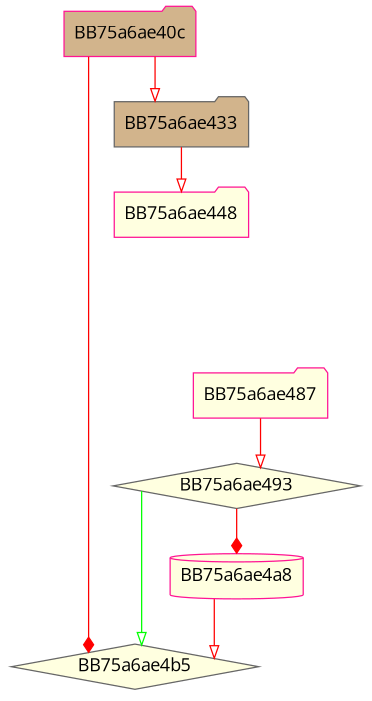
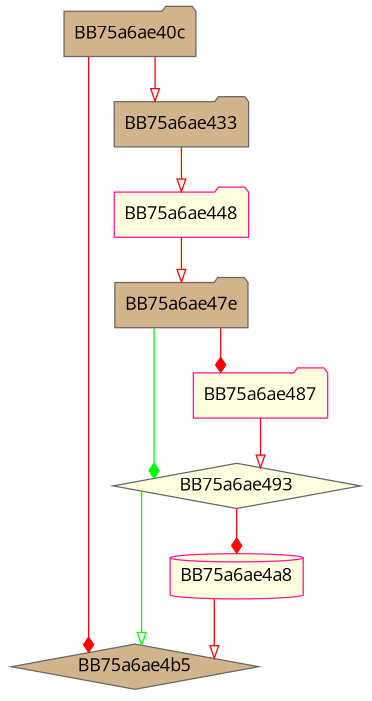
node "BB75a6ae40c": color deeppink -> gray40
node "BB75a6ae47e": added
node "BB75a6ae4b5": fillcolor lightyellow -> tan
